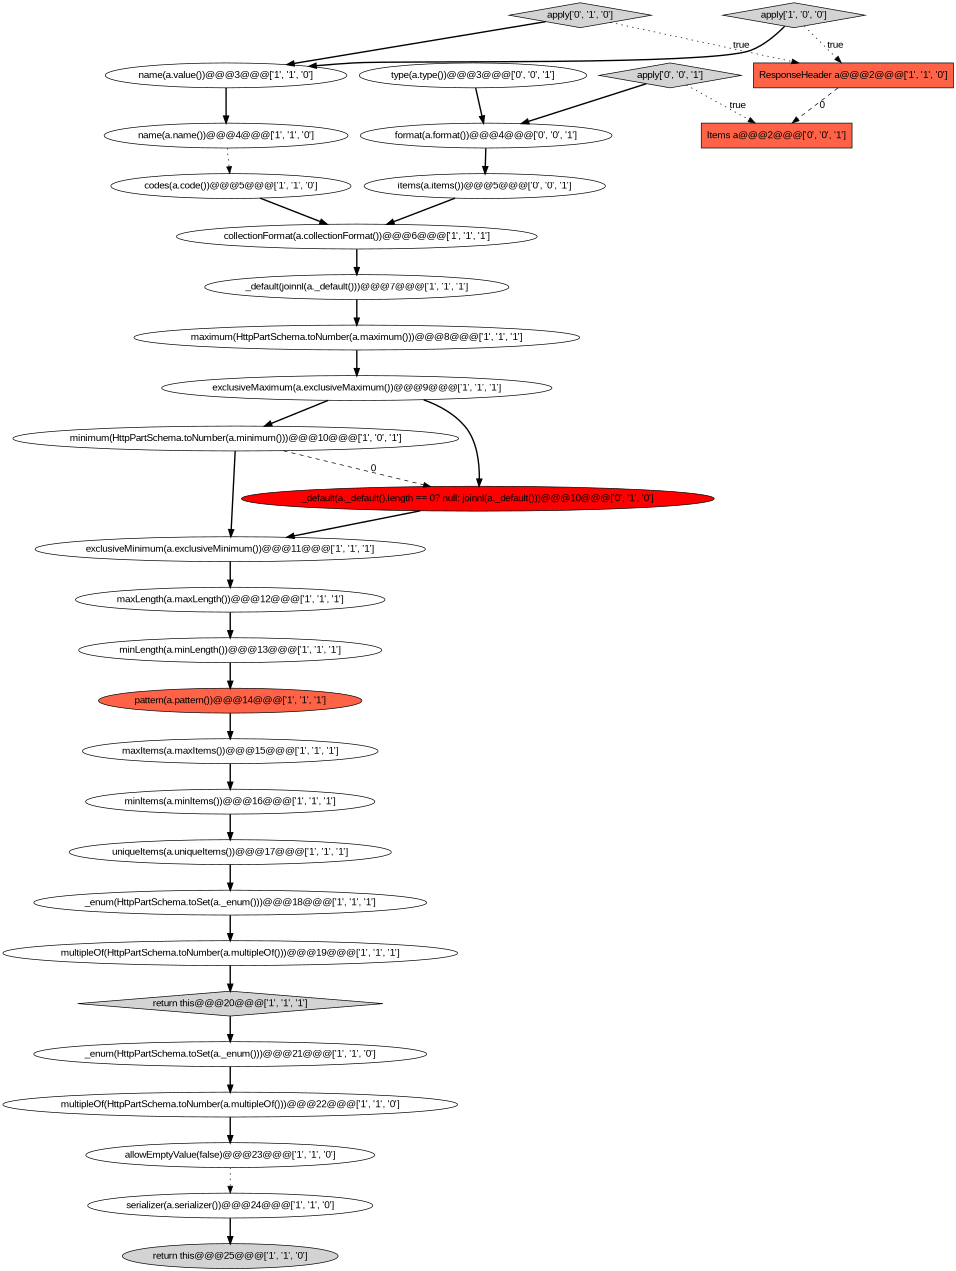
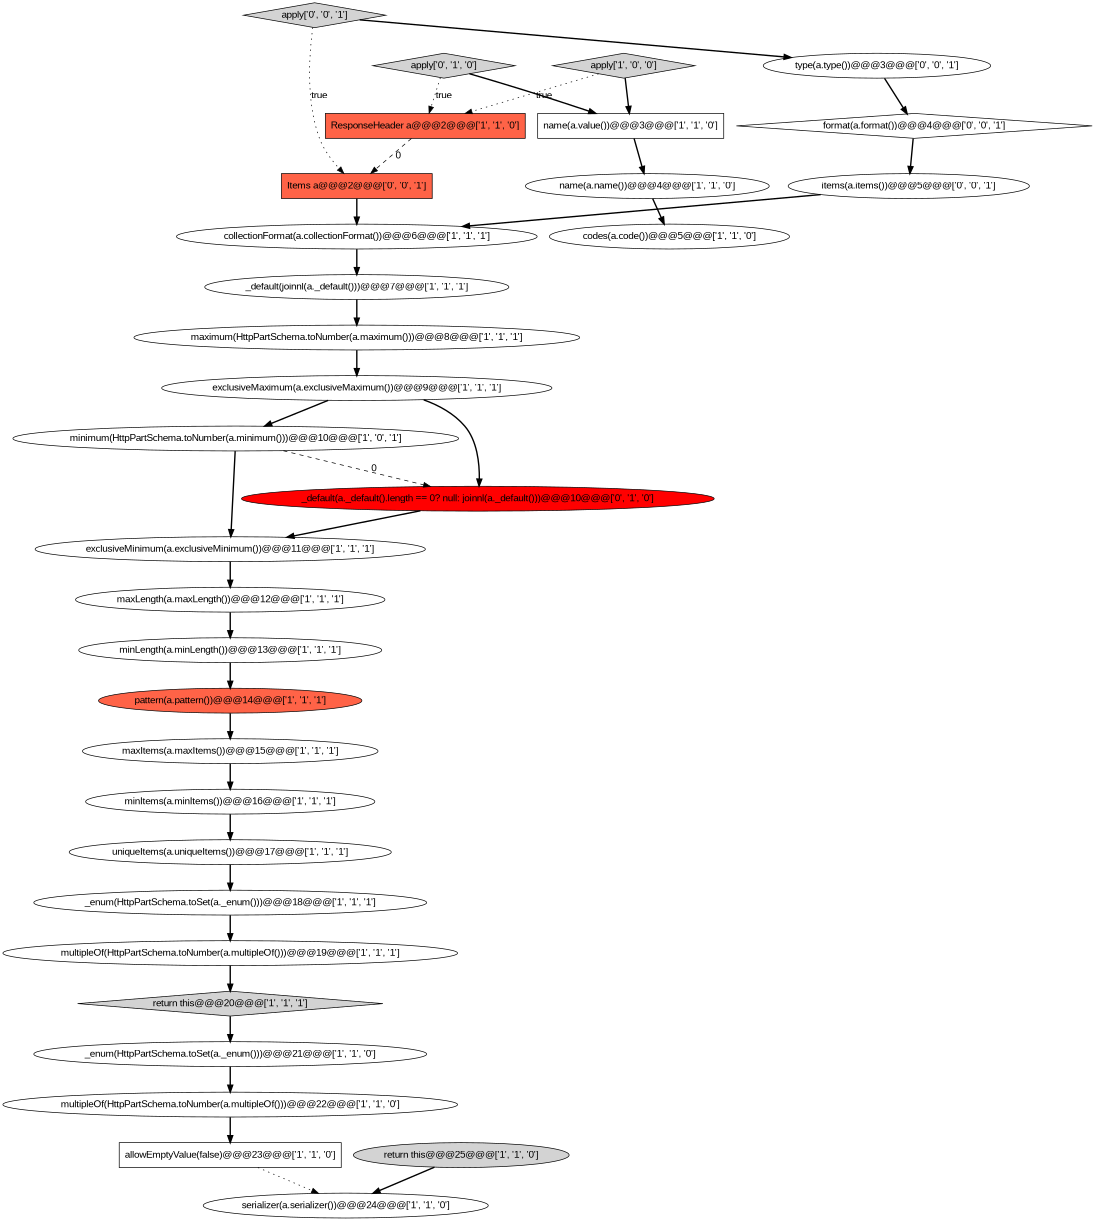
node "name(a.value())@@@3@@@['1', '1', '0']": shape ellipse -> box
edge "apply['0', '0', '1']" -> "format(a.format())@@@4@@@['0', '0', '1']": now "apply['0', '0', '1']" -> "type(a.type())@@@3@@@['0', '0', '1']"
node "format(a.format())@@@4@@@['0', '0', '1']": shape ellipse -> diamond
edge "name(a.name())@@@4@@@['1', '1', '0']" -> "codes(a.code())@@@5@@@['1', '1', '0']": style dotted -> bold
edge "codes(a.code())@@@5@@@['1', '1', '0']" -> "collectionFormat(a.collectionFormat())@@@6@@@['1', '1', '1']": now "Items a@@@2@@@['0', '0', '1']" -> "collectionFormat(a.collectionFormat())@@@6@@@['1', '1', '1']"
node "allowEmptyValue(false)@@@23@@@['1', '1', '0']": shape ellipse -> box
edge "serializer(a.serializer())@@@24@@@['1', '1', '0']" -> "return this@@@25@@@['1', '1', '0']": reversed
